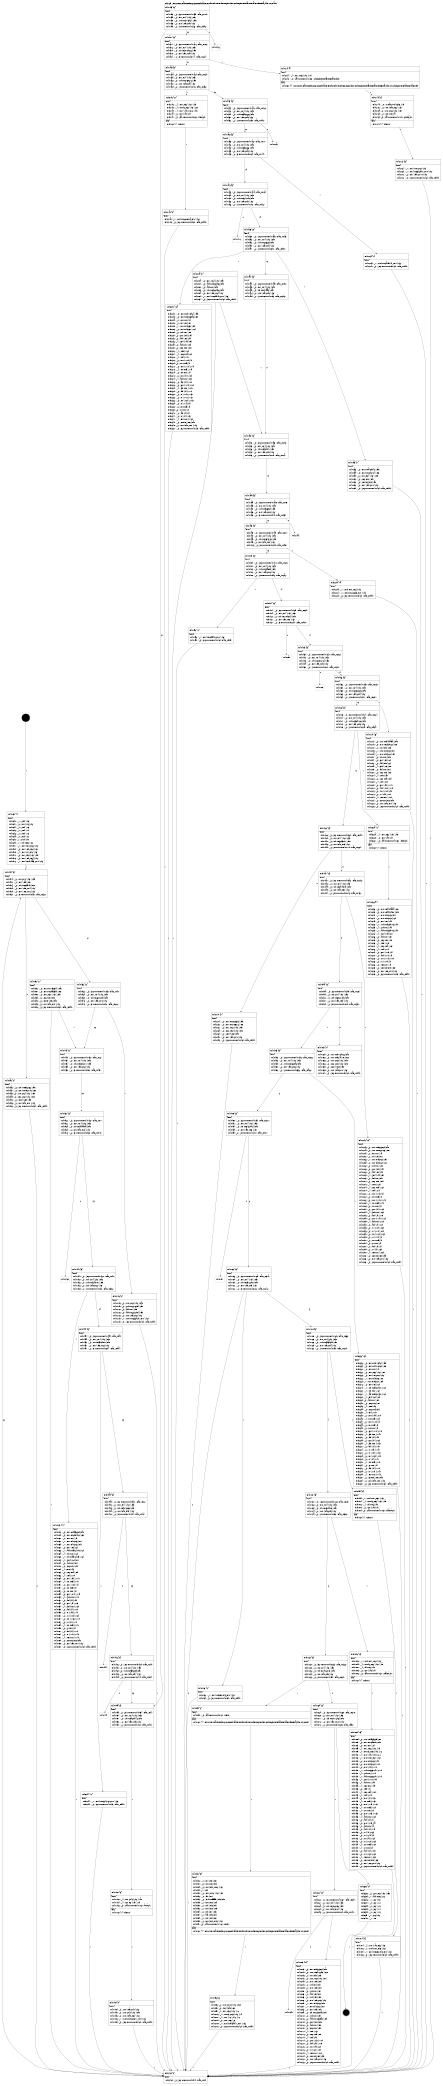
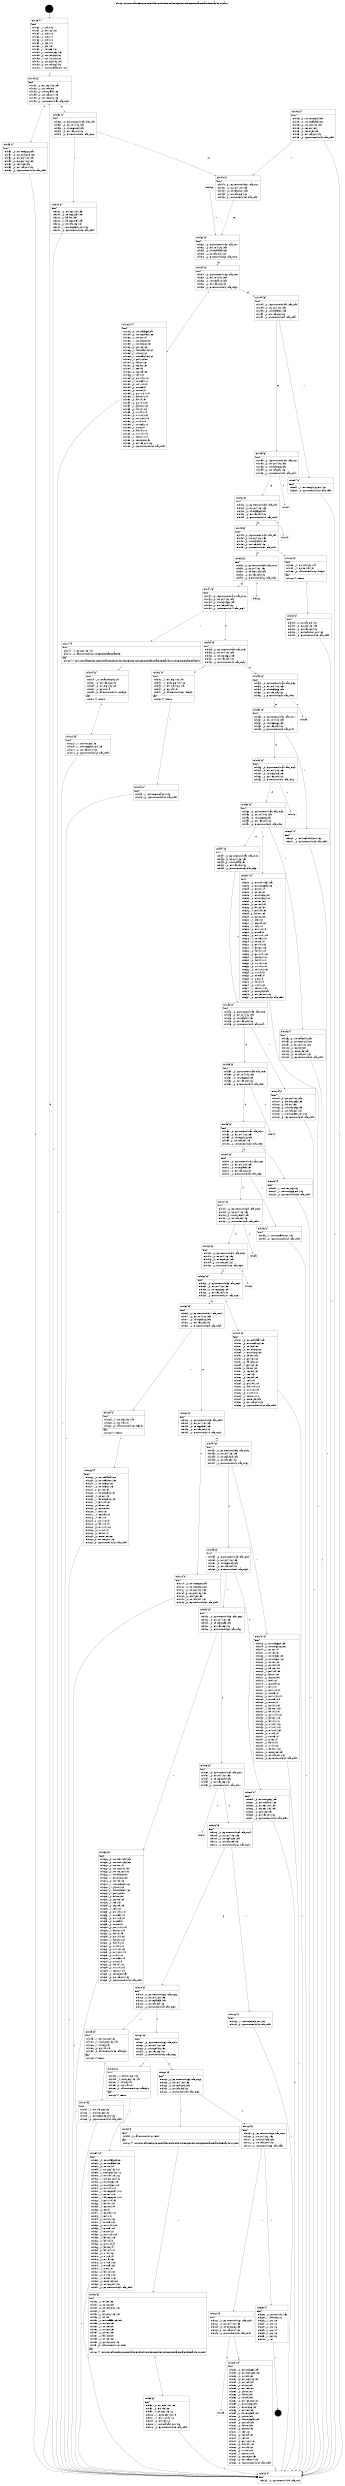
edge "0x40201a [31]" -> "0x401ac0 [25]": reversed
edge "0x4019f8 [25]" -> "0x4019df [25]": reversed
edge "0x401962 [25]" -> "0x40246e": reversed
edge "0x401c05 [25]" -> "0x40248d [5]": now "0x401e2b [27]" -> "0x40248d [5]"
